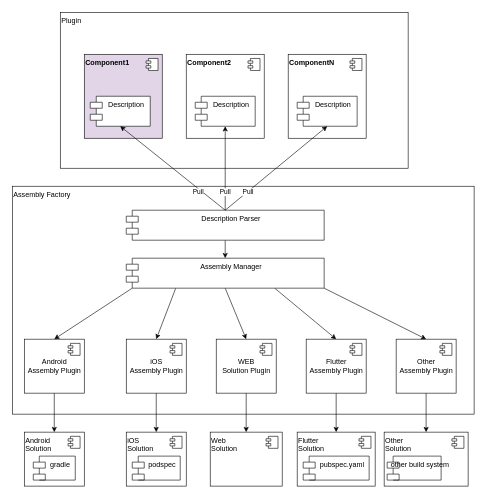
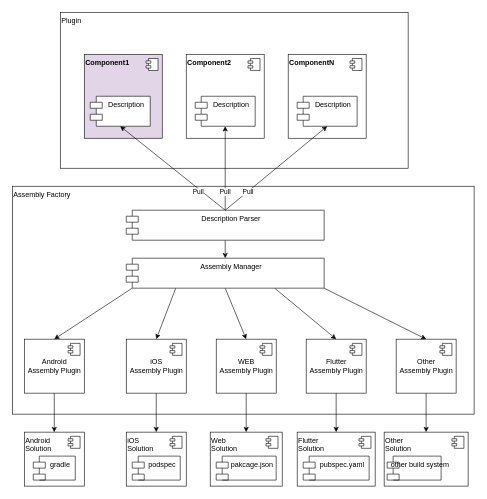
node "WEB Solution Plugin": label "WEB Solution Plugin" -> "WEB Assembly Plugin"
node "pakcage.json": added
